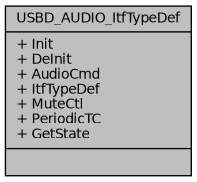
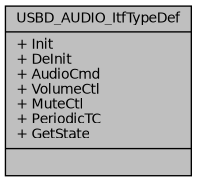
node "USBD_AUDIO_ItfTypeDef": text "+ ItfTypeDef" -> "+ VolumeCtl"
